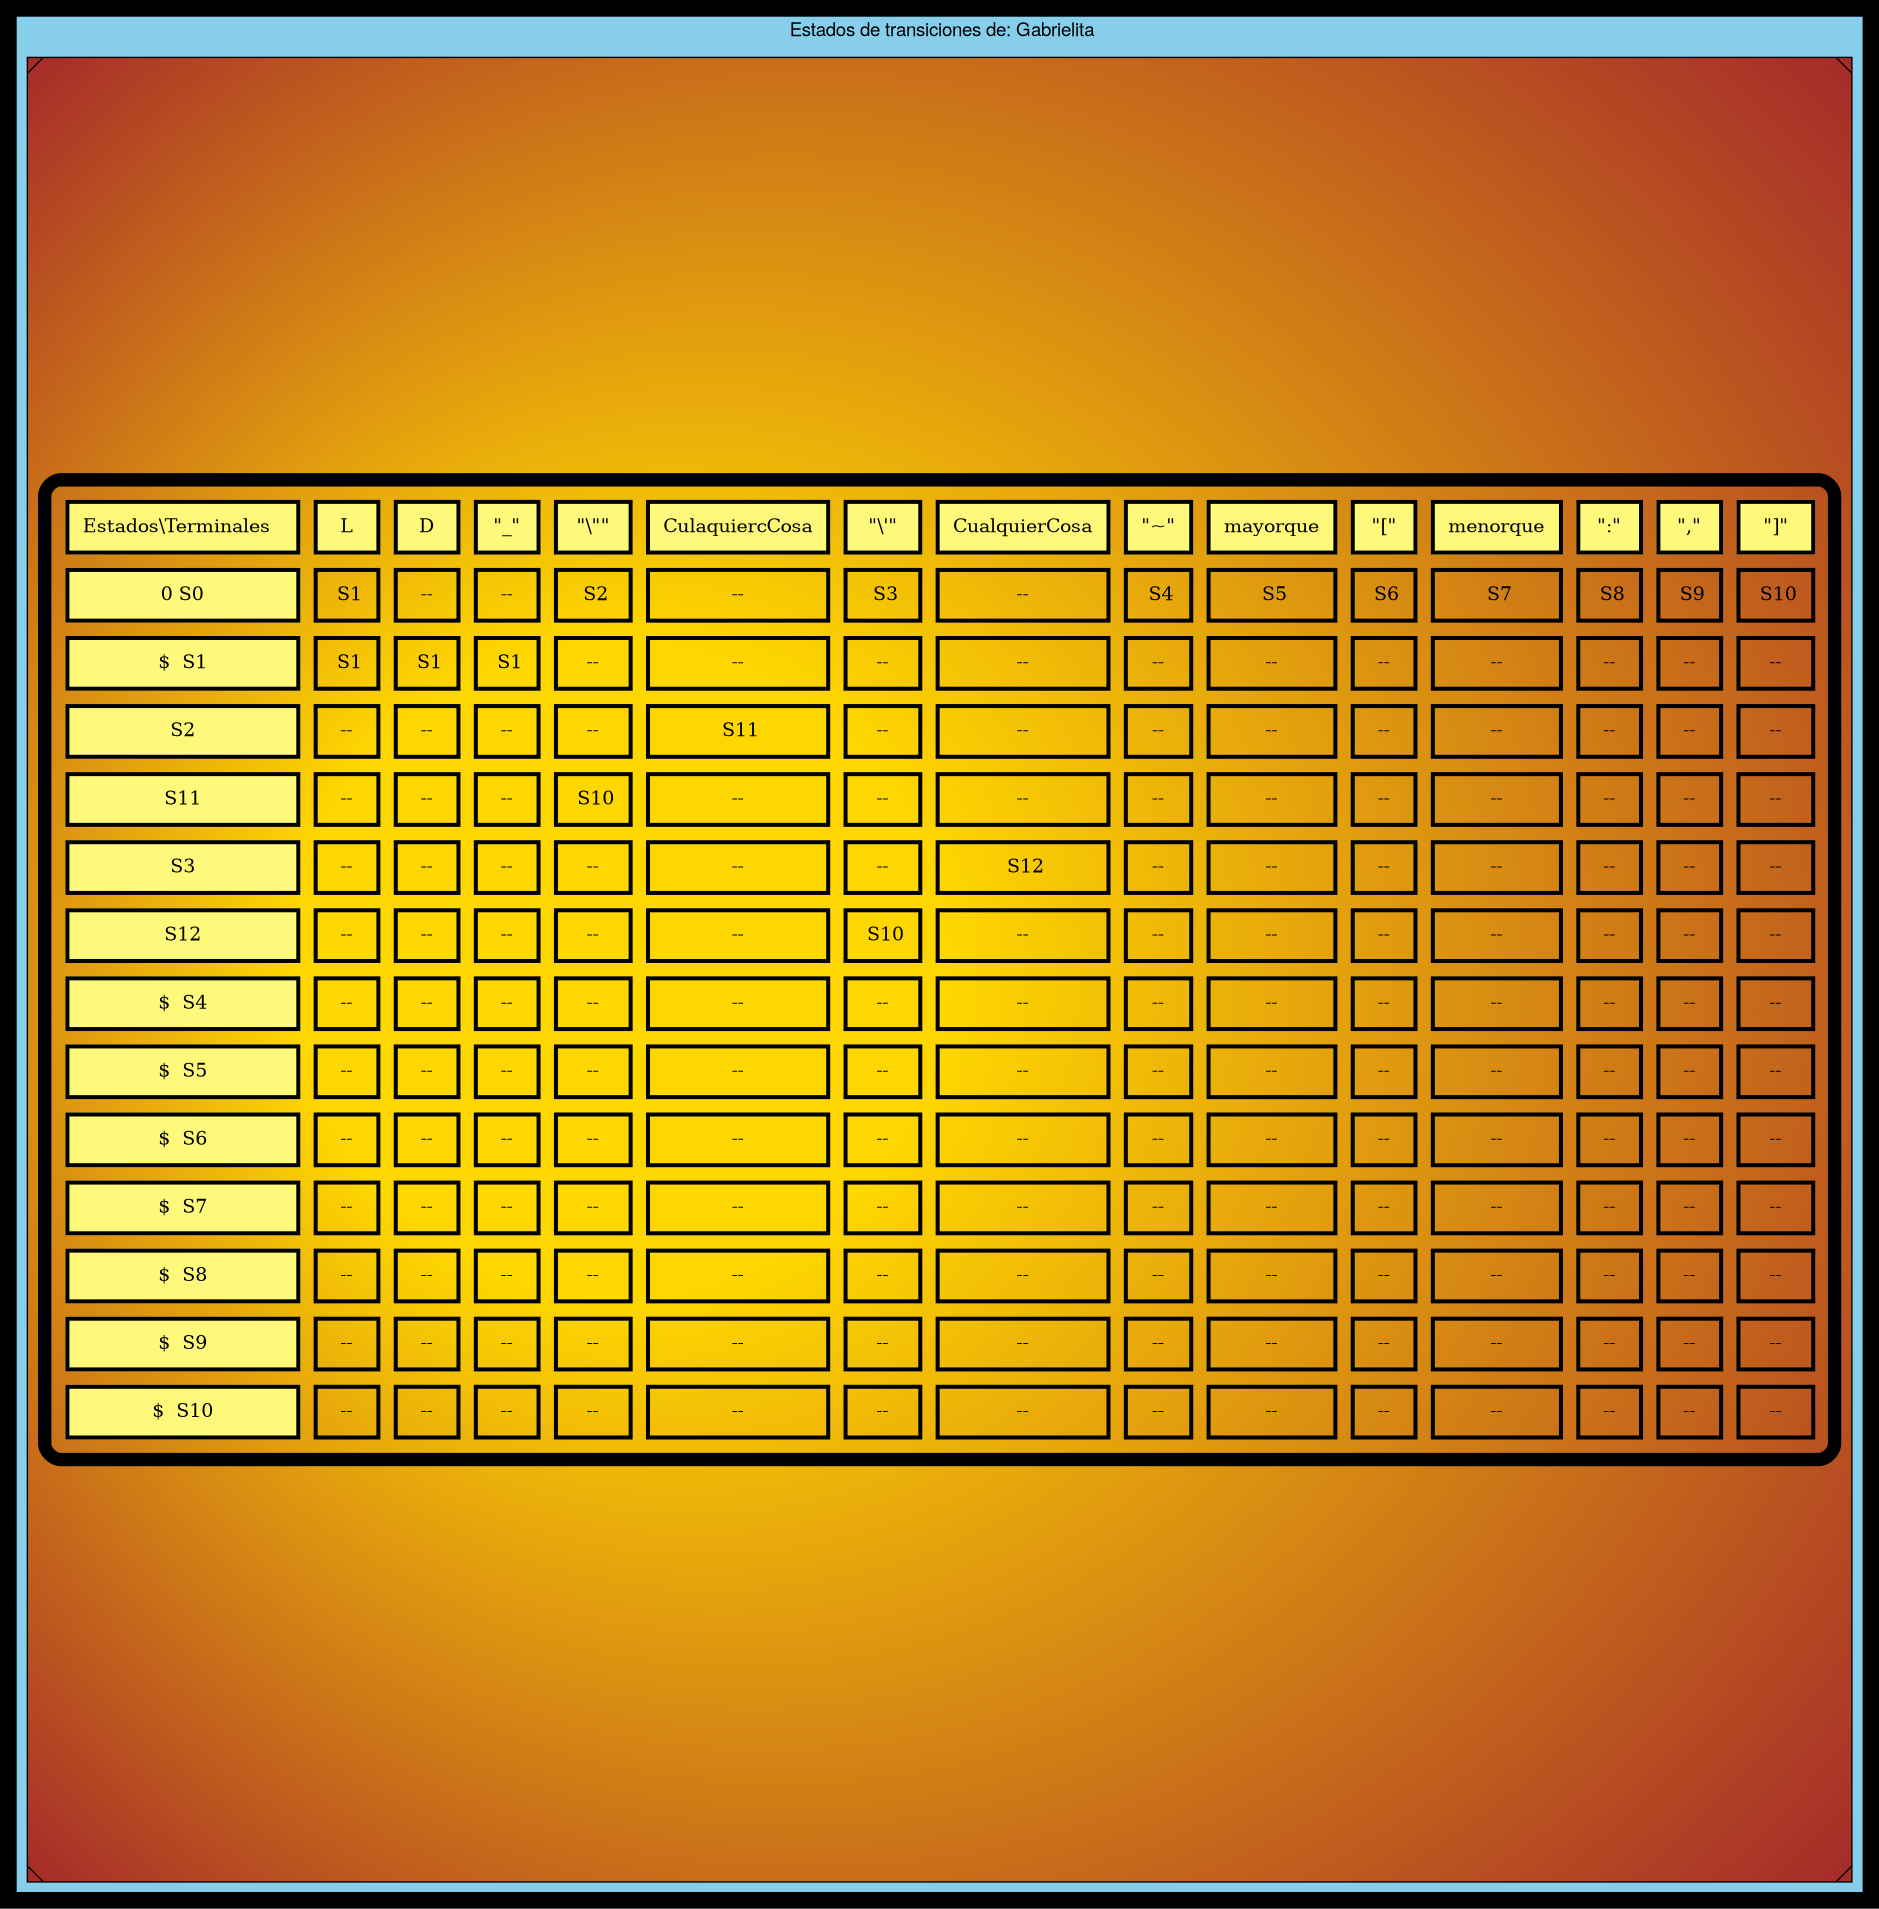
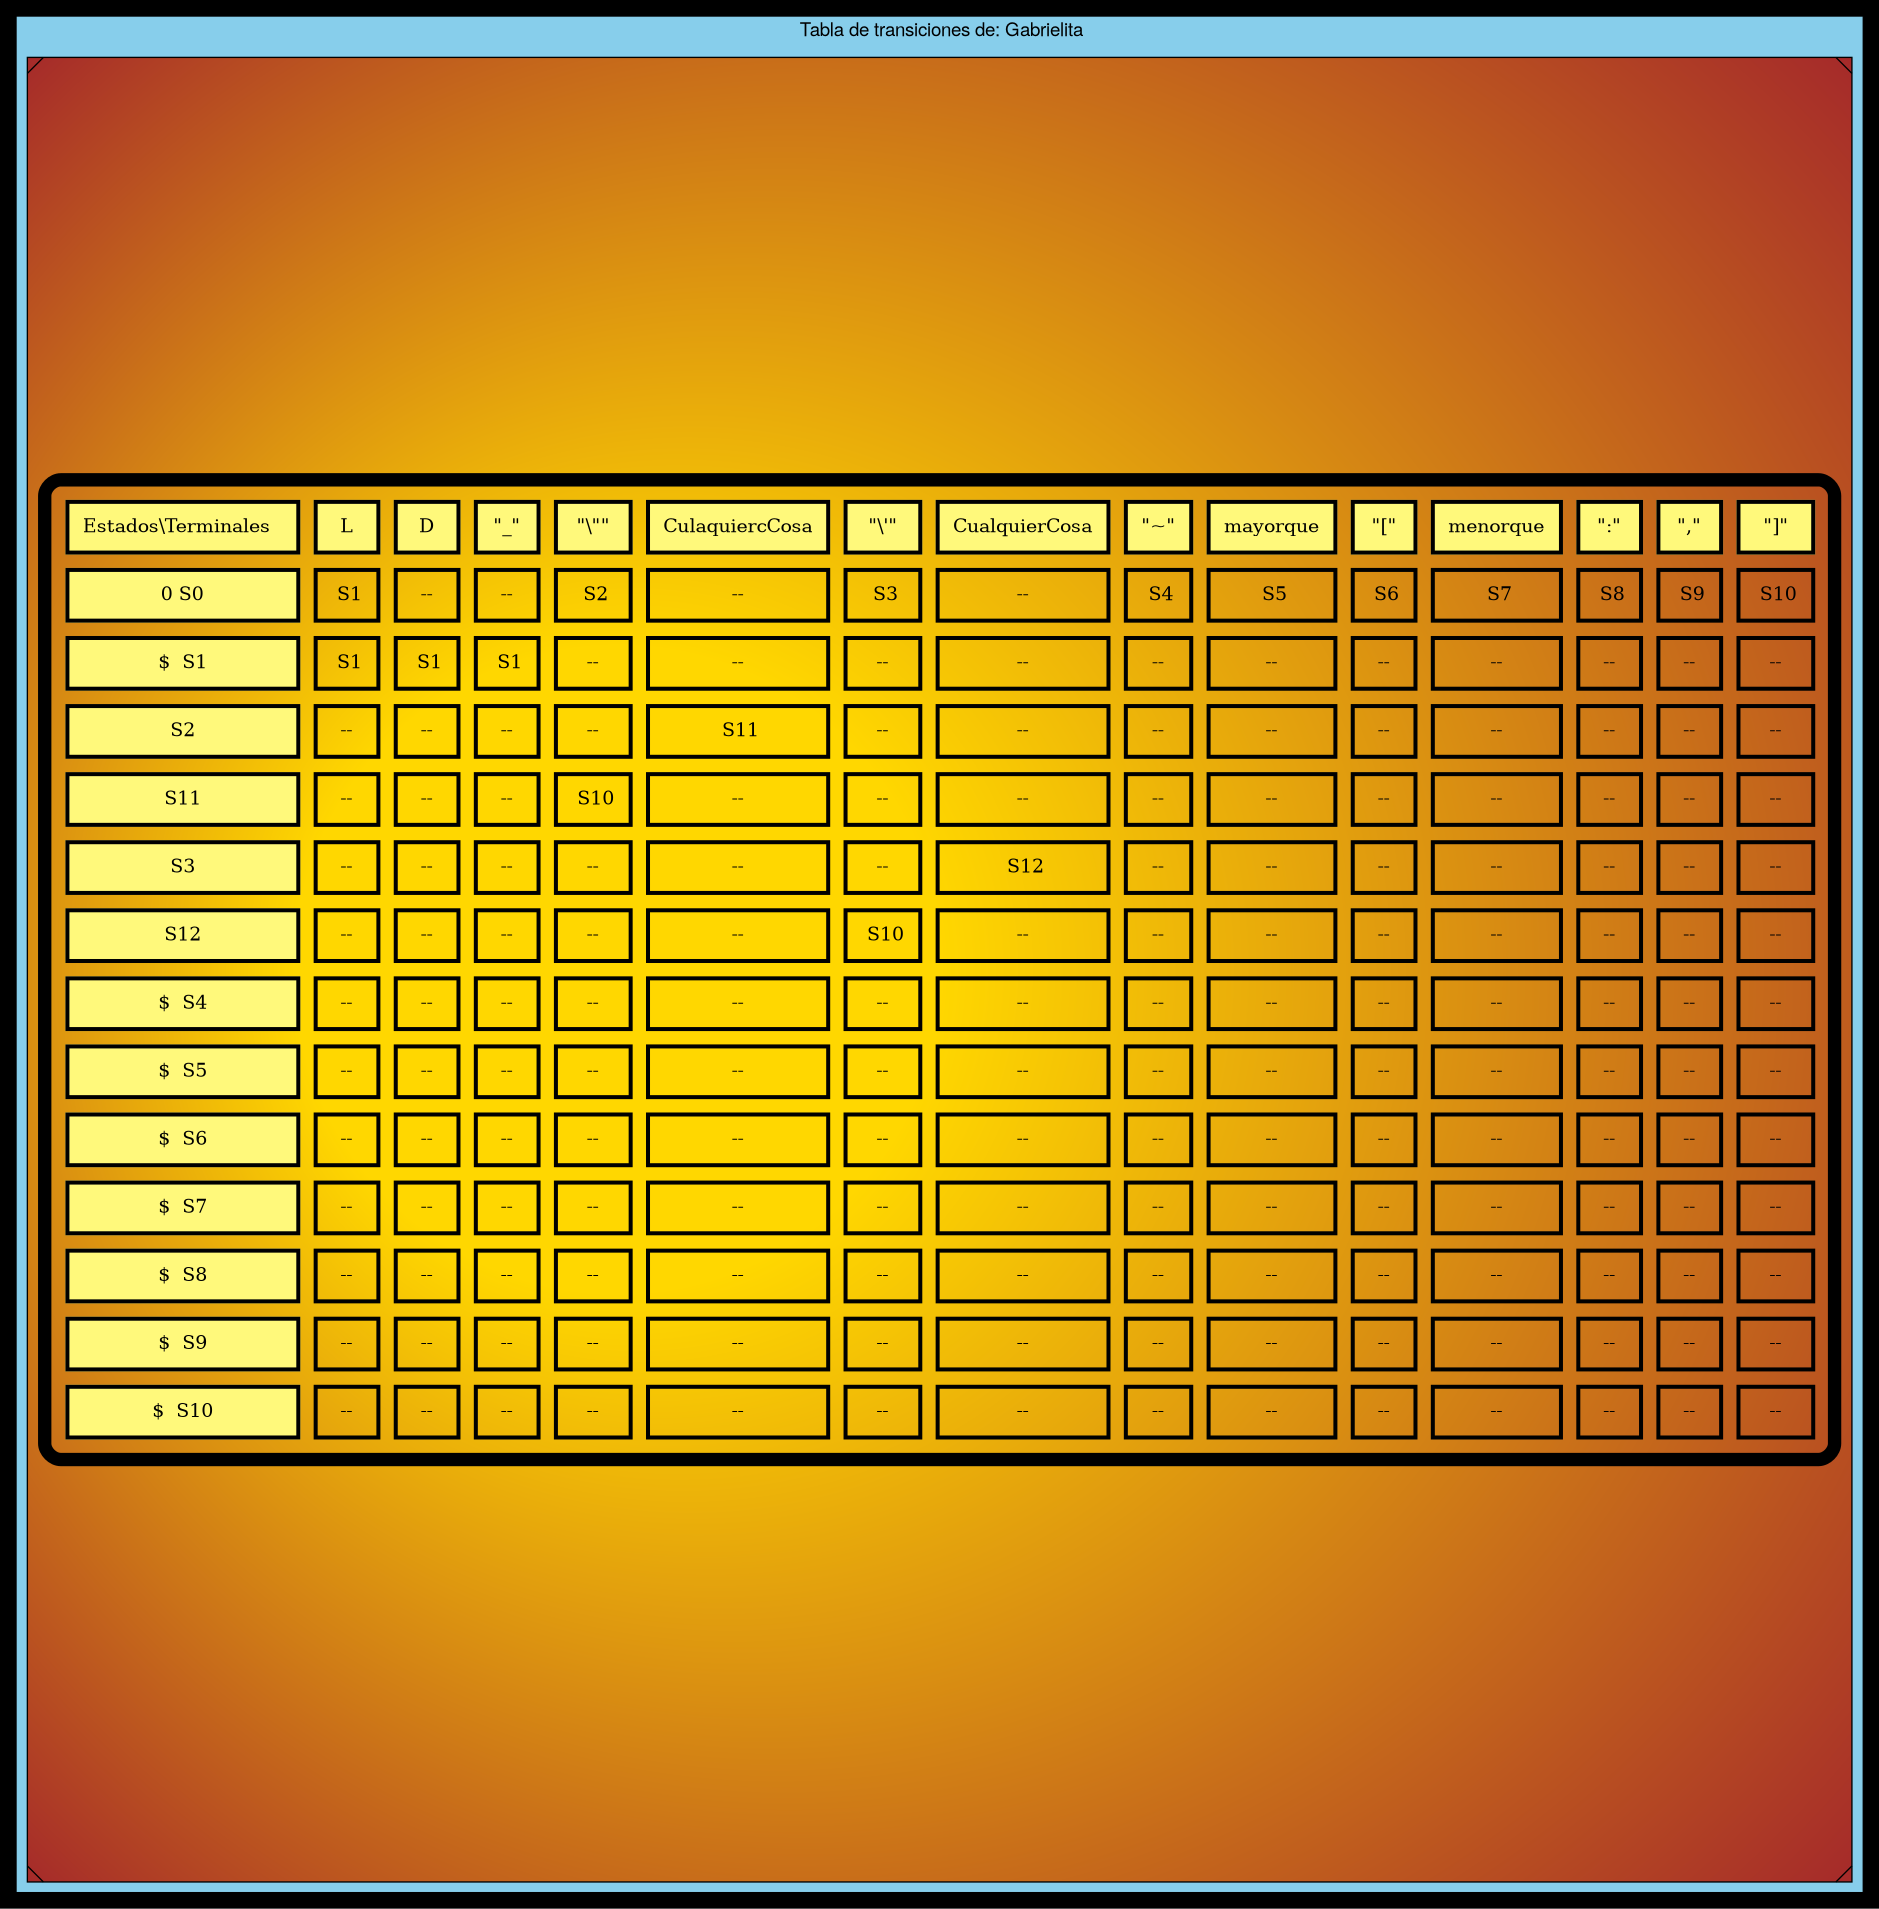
cluster " Estados de transiciones de: Gabrielita": label " Estados de transiciones de: Gabrielita" -> " Tabla de transiciones de: Gabrielita"
